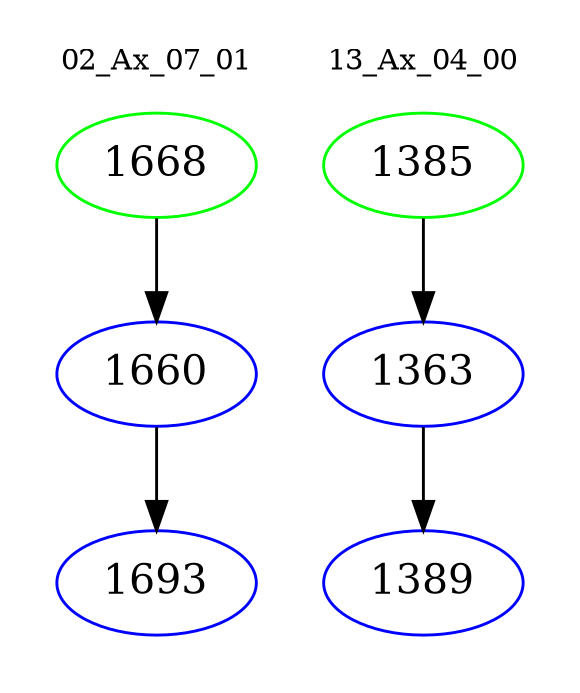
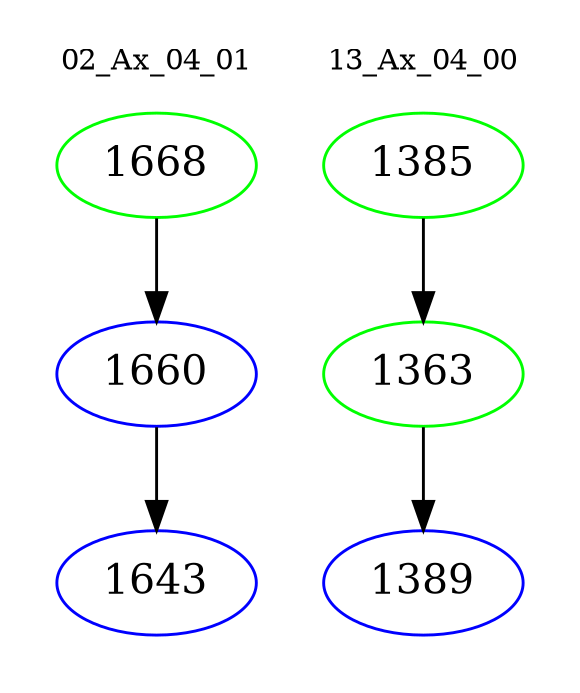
cluster "02_Ax_07_01": label "02_Ax_07_01" -> "02_Ax_04_01"
node "1363": color blue -> green
node "1693": label "1693" -> "1643"
